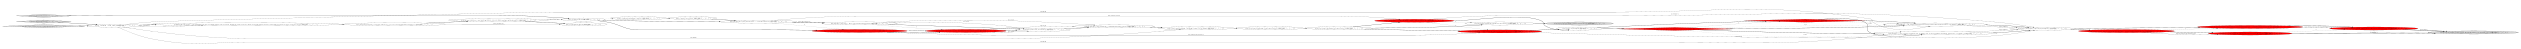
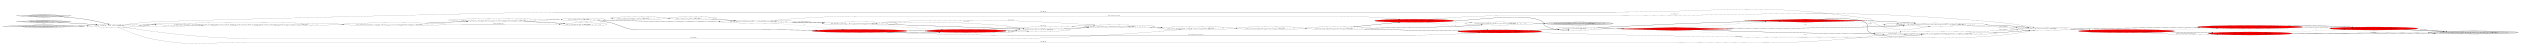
edge "testRewriteDateToMatchAll['0', '1', '0']" -> "query.to(queryToValue)@@@13@@@['1', '1', '1']": now "testRewriteDateToMatchAll['0', '1', '0']" -> "String fieldName = DATE_FIELD_NAME@@@3@@@['1', '1', '1']"
